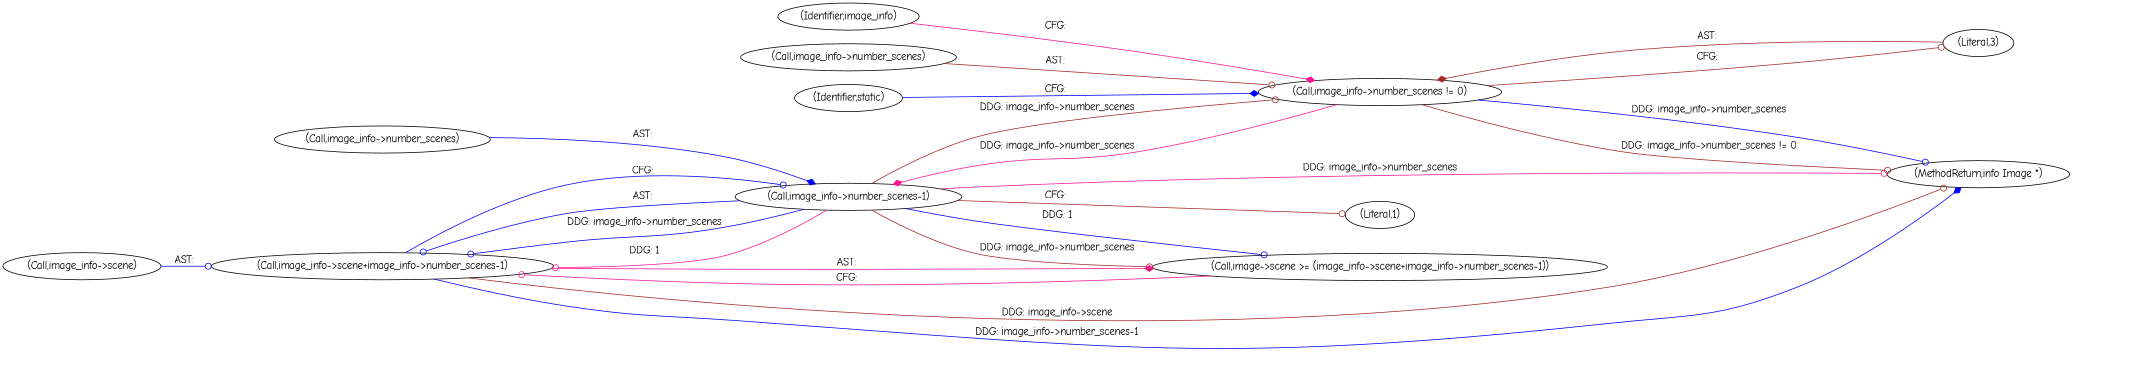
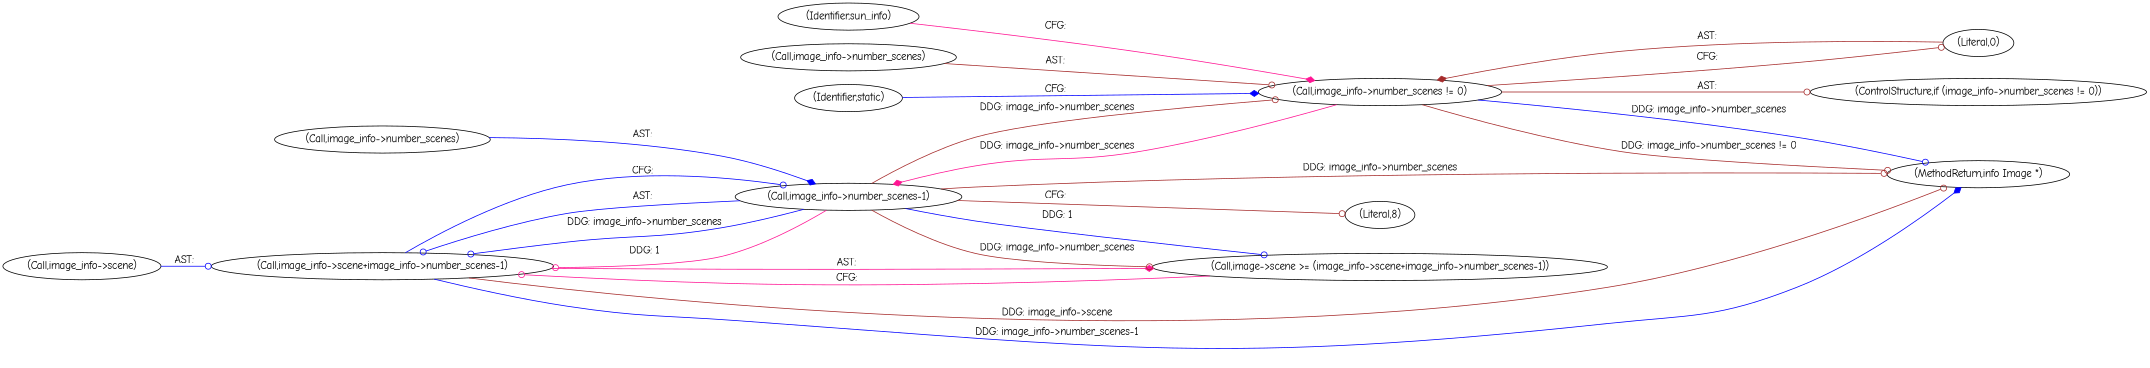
node "(Identifier,image_info)": label "(Identifier,image_info)" -> "(Identifier,sun_info)"
node "(Literal,3)": label "(Literal,3)" -> "(Literal,0)"
node "(ControlStructure,if (image_info->number_scenes != 0))": added
edge "(Call,image_info->number_scenes-1)" -> "(MethodReturn,info Image *)": color deeppink -> brown
node "(Literal,1)": label "(Literal,1)" -> "(Literal,8)"
